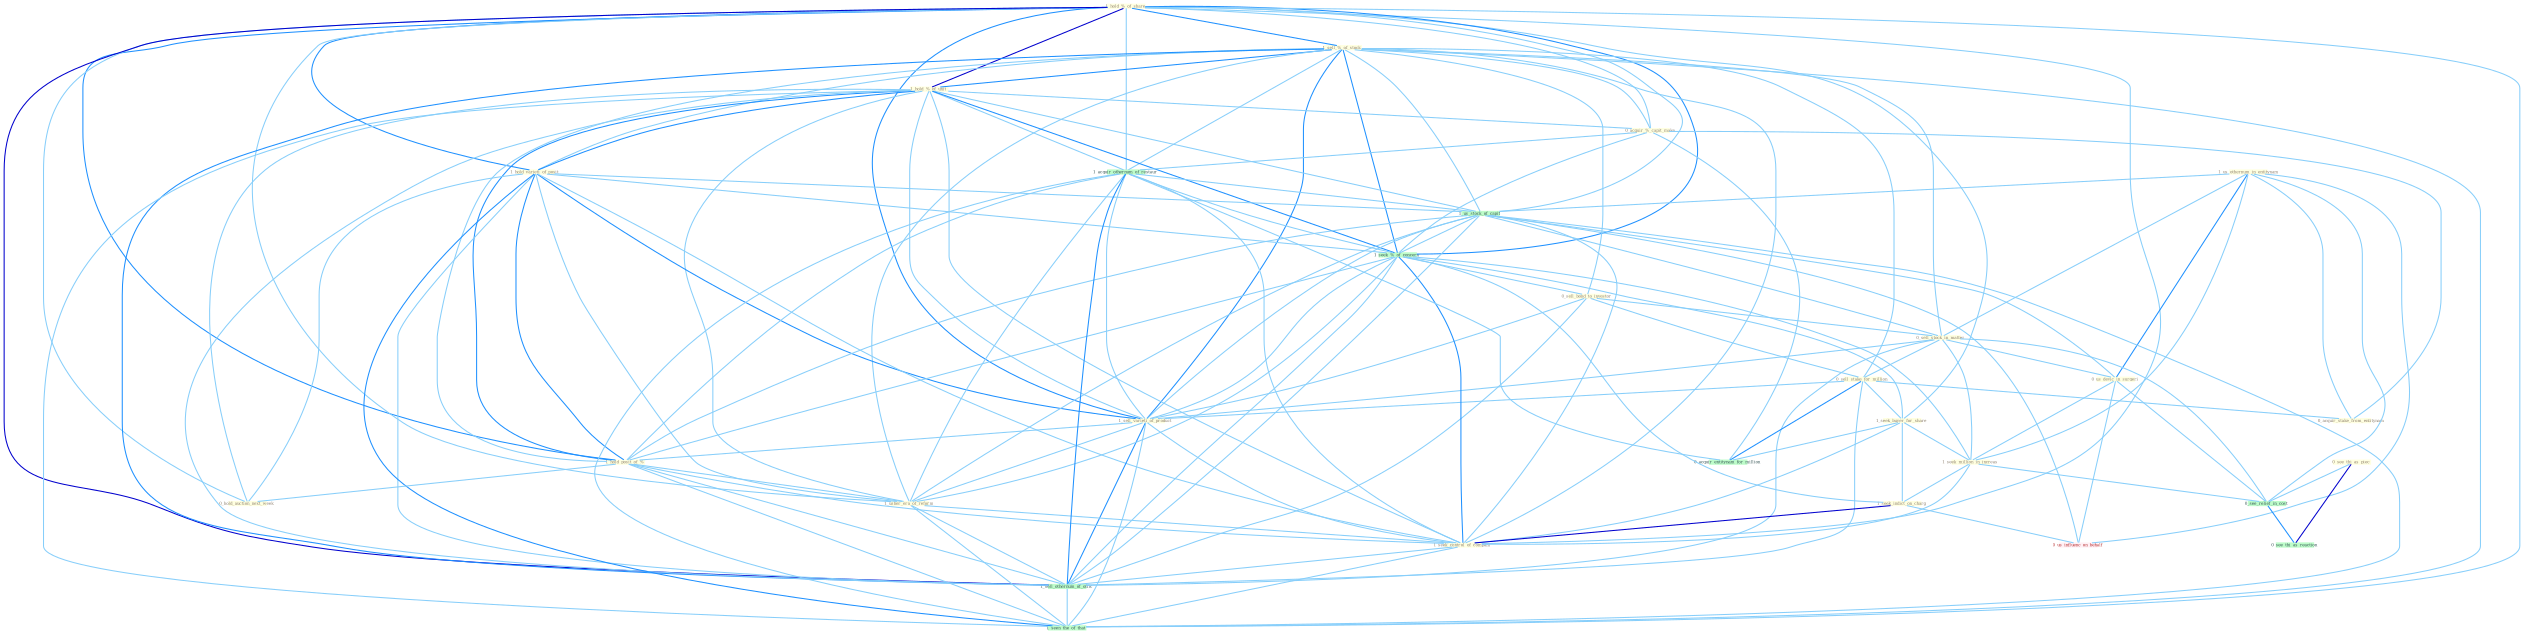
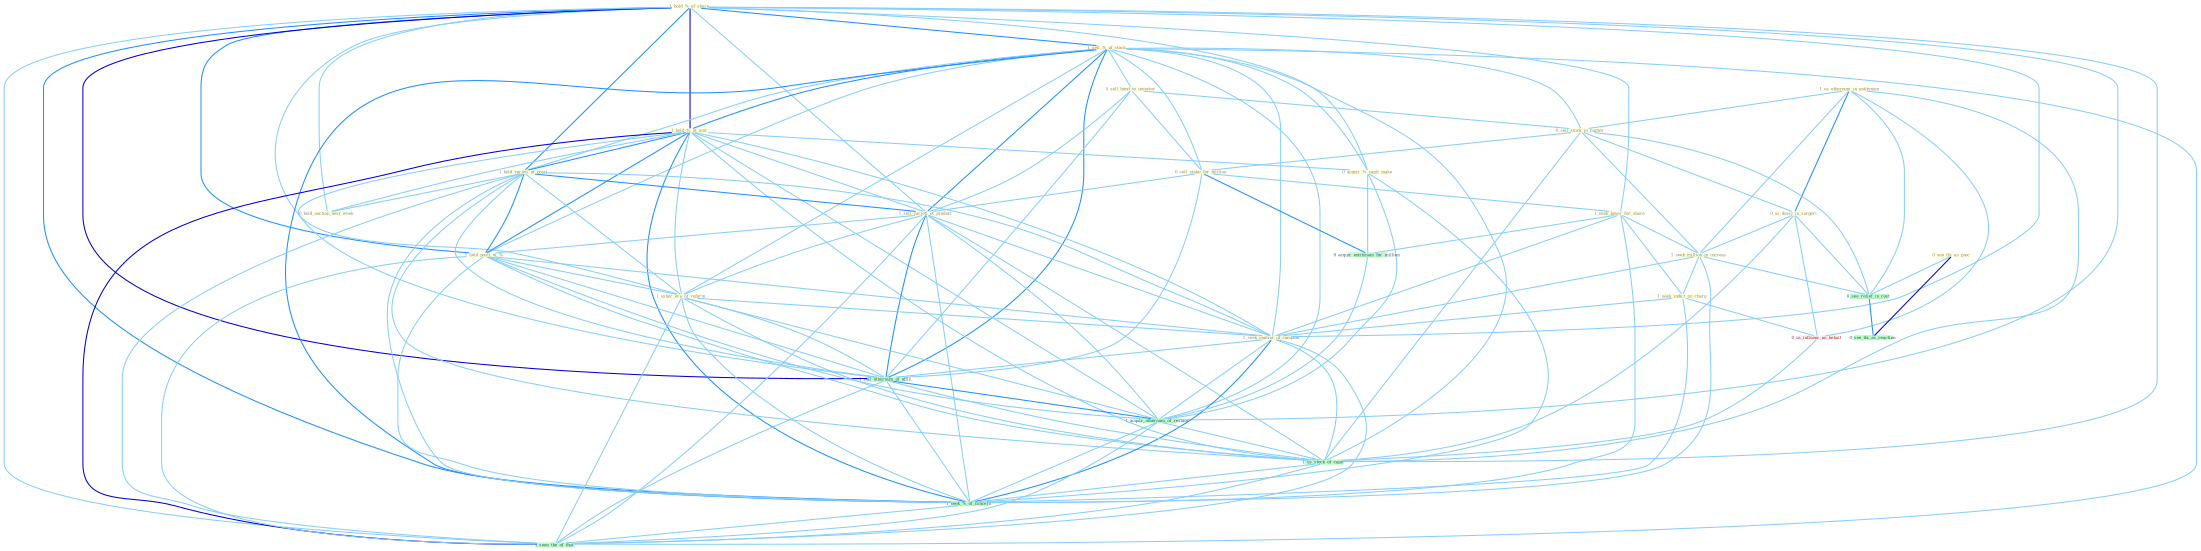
edge "1_hold_%_of_share" -- "1_sell_varieti_of_product": color #1e90ff -> #87cefa
edge "1_seek_%_of_concern" -- "0_sell_bond_to_investor": now "1_seek_%_of_concern" -- "1_seen_the_of_that"
edge "0_sell_stock_in_matter" -- "1_sell_varieti_of_product": removed
edge "1_hold_%_of_unit" -- "1_seen_the_of_that": color #87cefa -> #0000cd
node "0_acquir_stake_from_entitynam": removed
edge "1_hold_posit_of_%" -- "0_hold_auction_next_week": removed
edge "1_seek_indict_on_charg" -- "1_seek_control_of_compani": color #0000cd -> #87cefa
edge "1_hold_varieti_of_posit" -- "1_seen_the_of_that": color #1e90ff -> #87cefa
edge "0_sell_stock_in_matter" -- "1_sell_othernum_of_offic": removed
